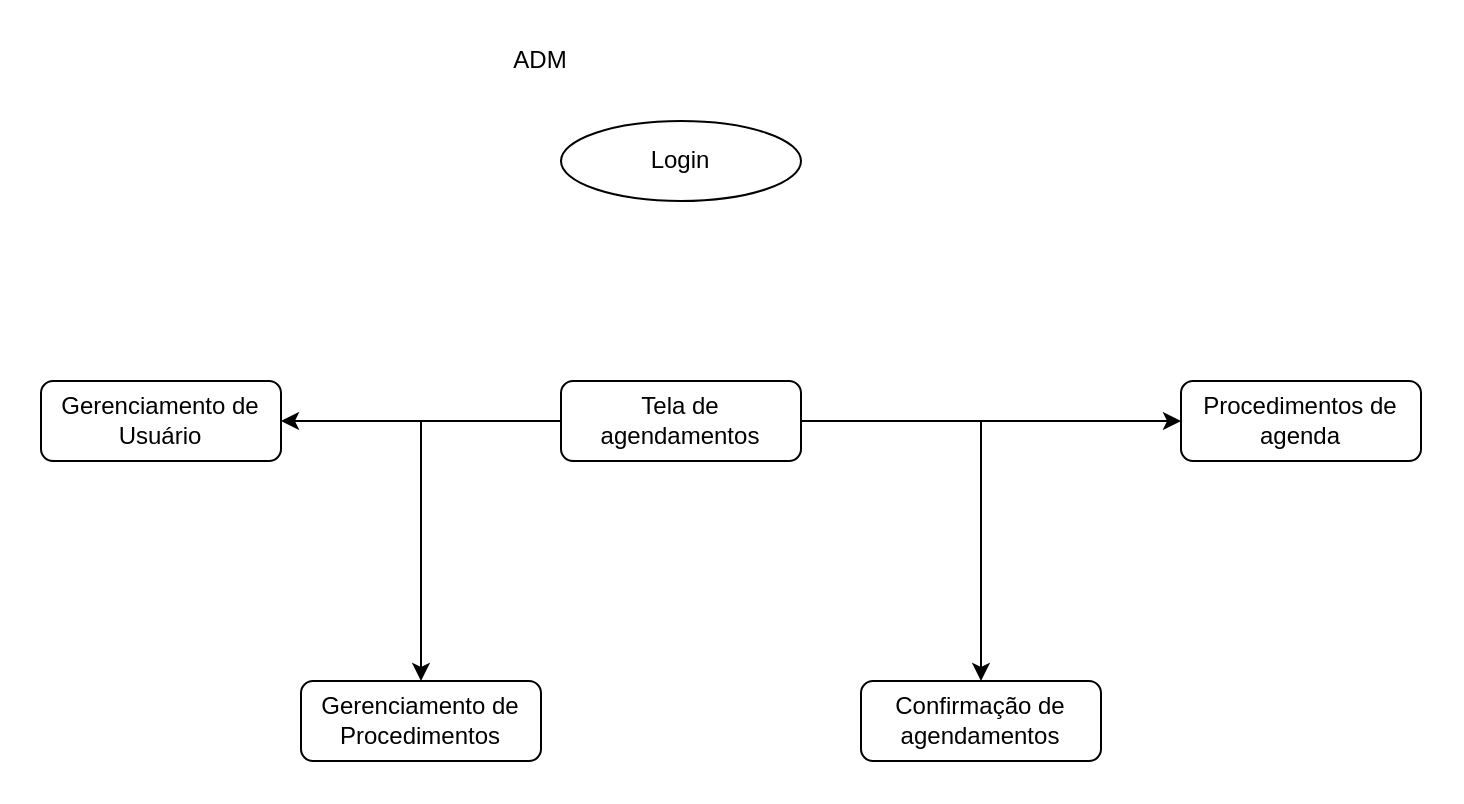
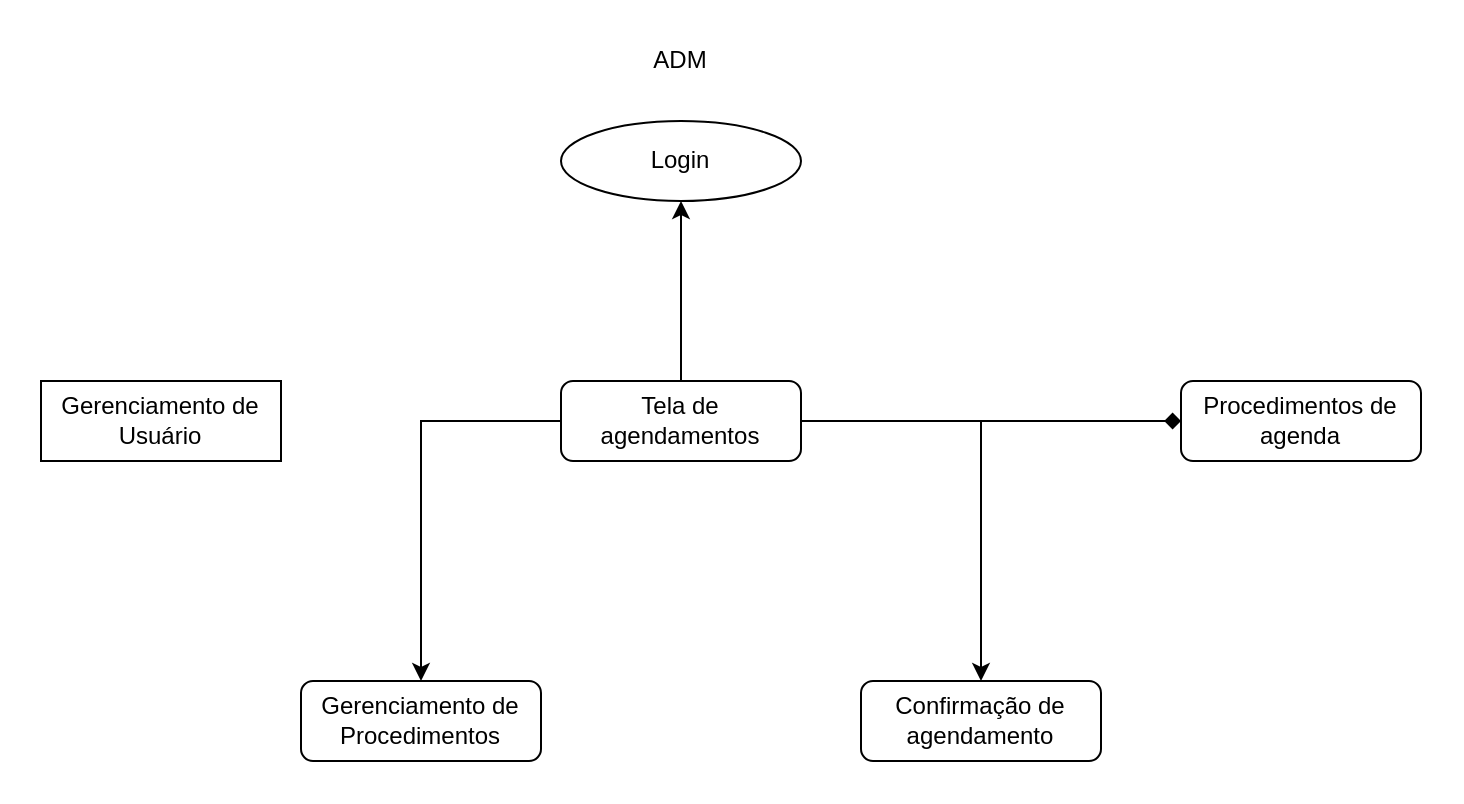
node "ADM": moved (541, 61) -> (681, 61)
node "Gerenciamento de Usuário": shape rounded rectangle -> rectangle
edge "Tela de agendamentos" -> "Gerenciamento de Usuário": now "Tela de agendamentos" -> "Login"
edge "Tela de agendamentos" -> "Procedimentos de agenda": arrowhead classic -> diamond
node "Confirmação de agendamentos": label "Confirmação de agendamentos" -> "Confirmação de agendamento"
